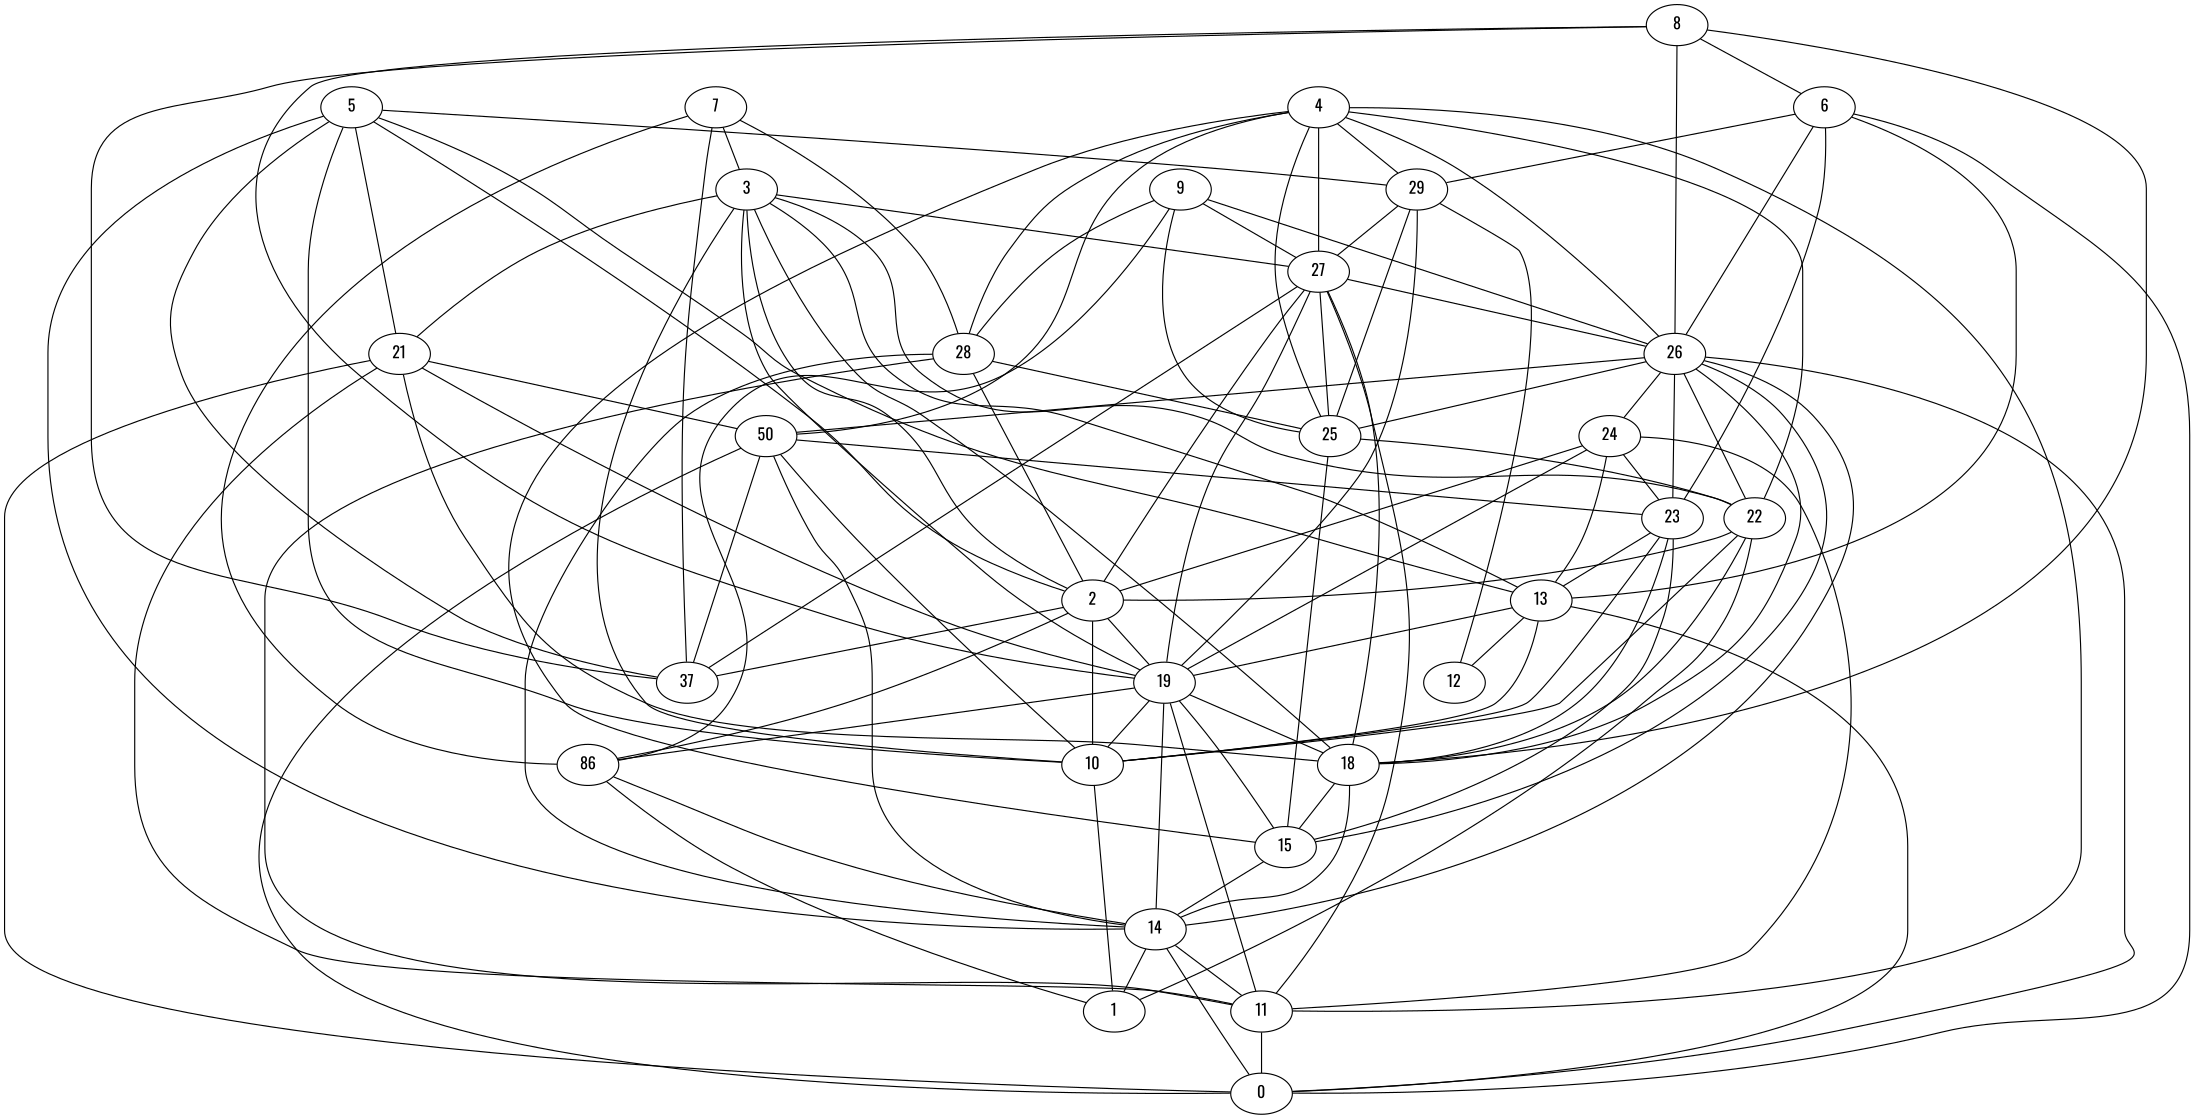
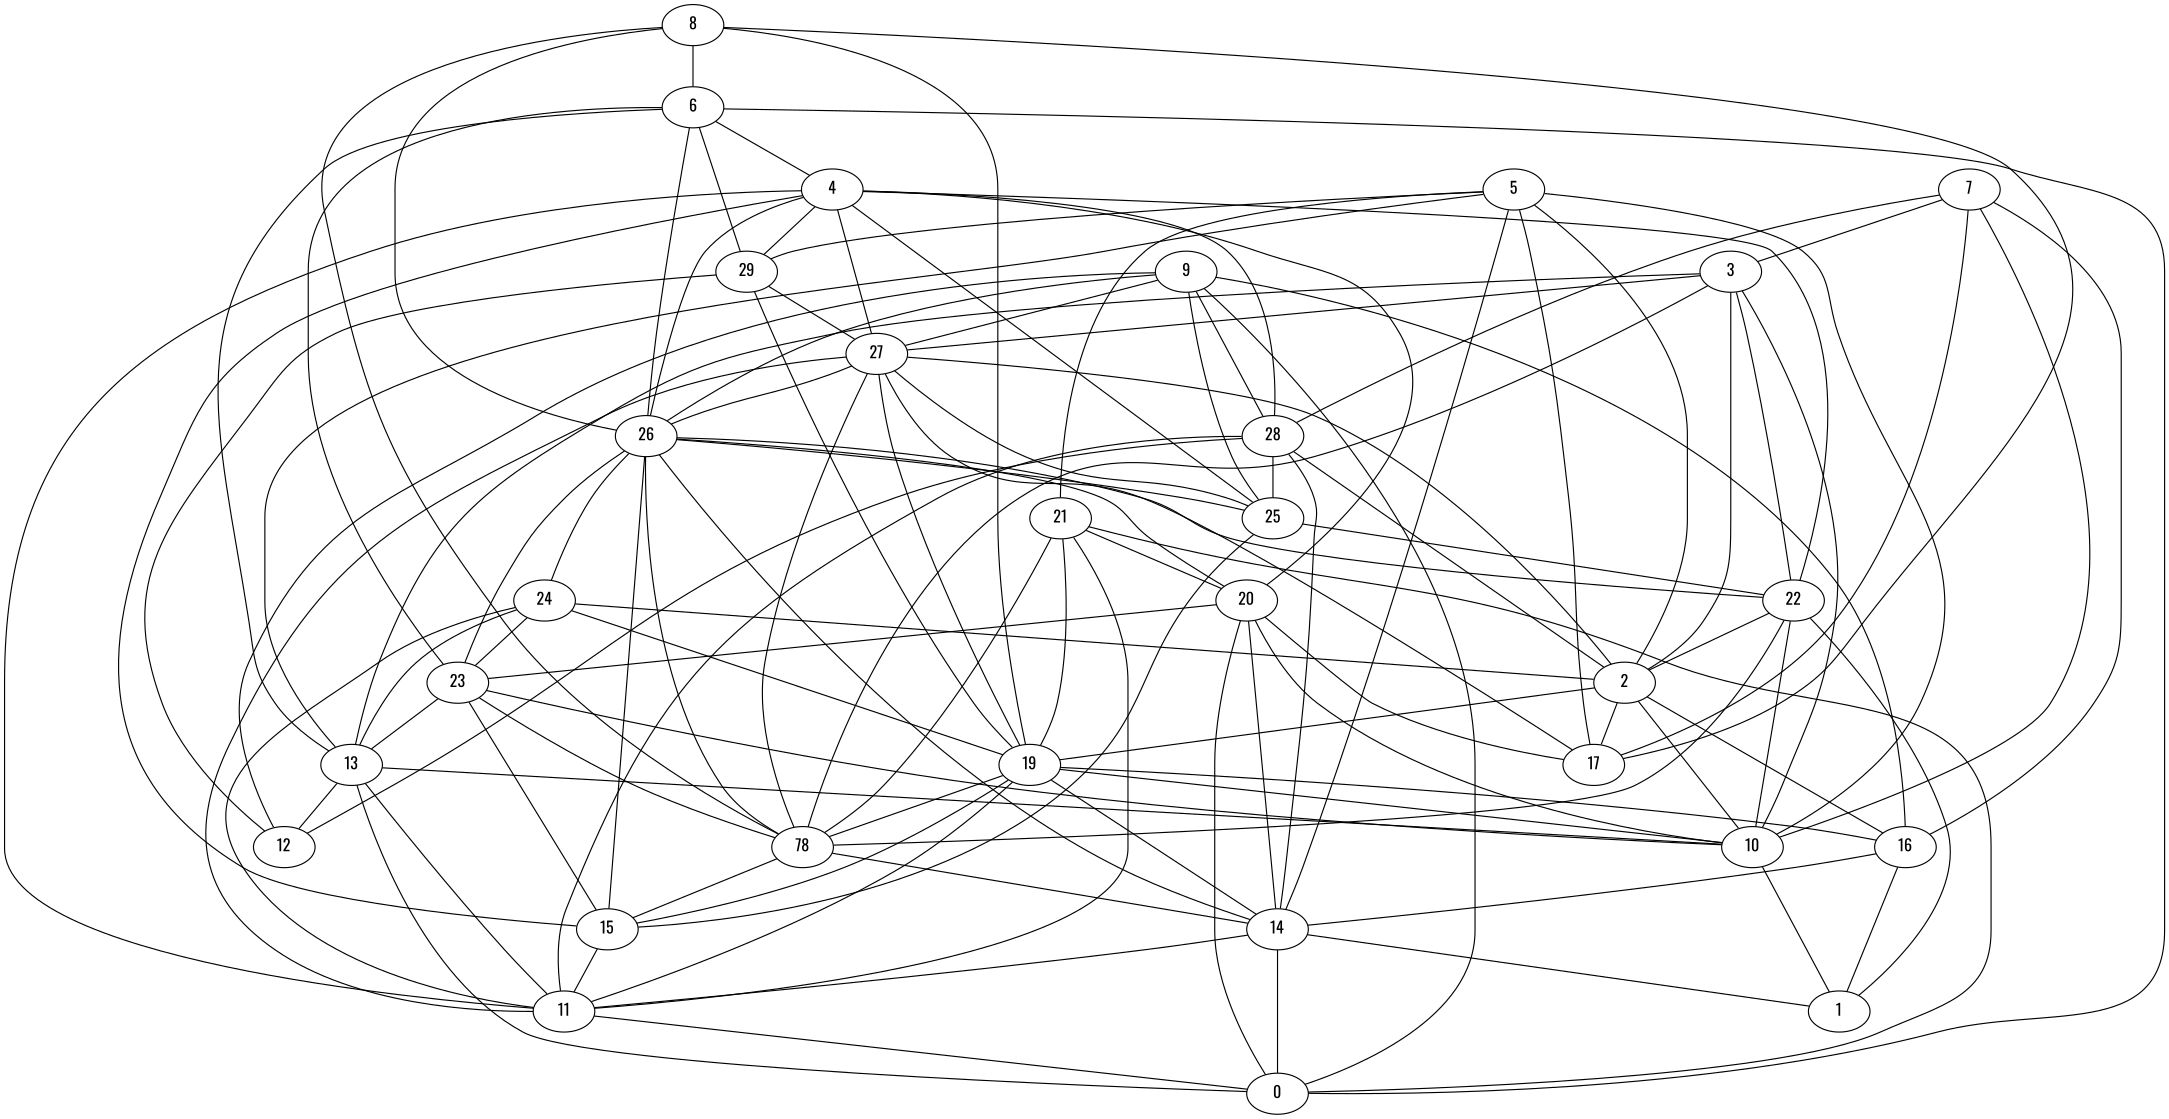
edge "6" -- "4": added
edge "3" -- "21": removed
edge "29" -- "25": removed
edge "9" -- "12": added
node "50": label "50" -> "20"
edge "28" -- "12": added
edge "3" -- "19": removed
edge "7" -- "10": added
edge "13" -- "19": now "13" -- "11"
node "37": label "37" -> "17"
node "86": label "86" -> "16"
node "18": label "18" -> "78"
edge "15" -- "14": now "15" -- "11"
edge "26" -- "0": now "9" -- "0"
